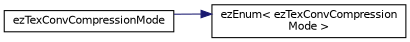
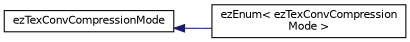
edge "ezTexConvCompressionMode" -> "ezEnum< ezTexConvCompression Mode >": reversed
